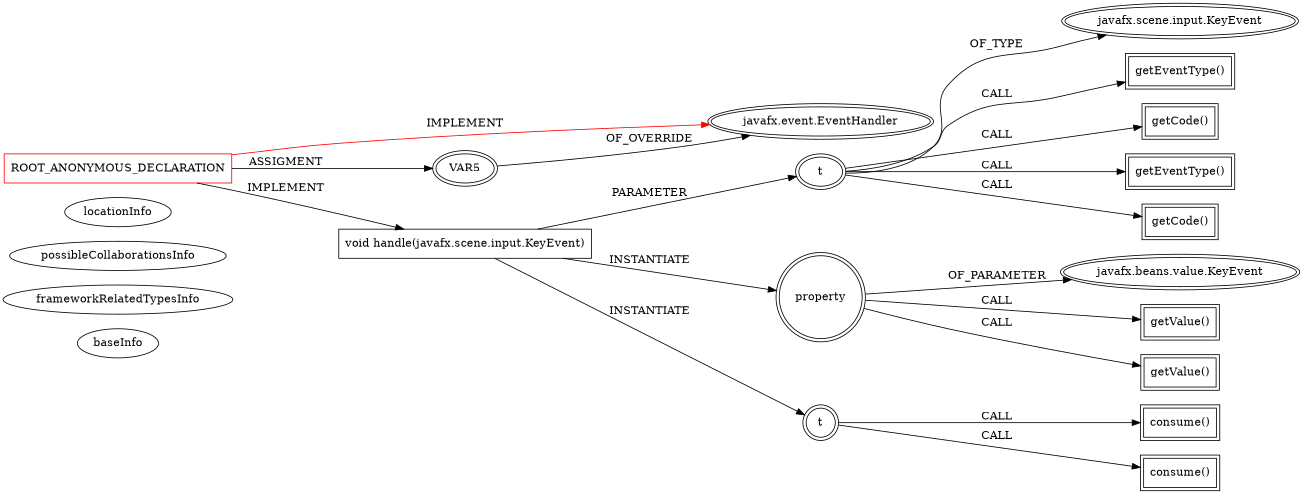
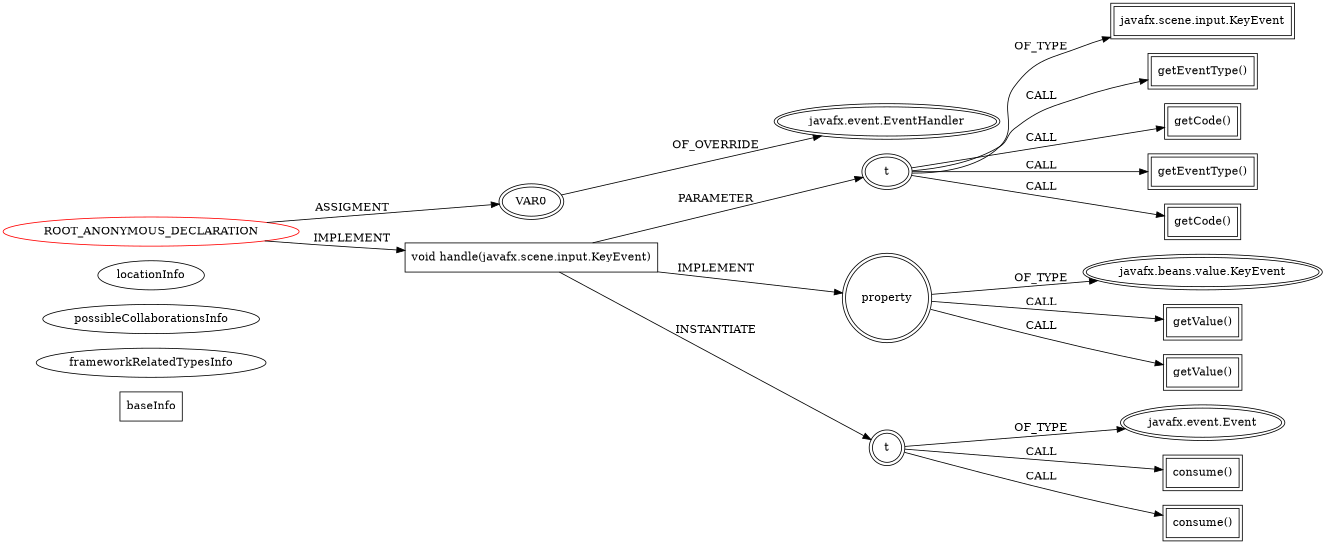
node "javafx.scene.input.KeyEvent": shape ellipse -> box
edge "ROOT_ANONYMOUS_DECLARATION" -> "javafx.event.EventHandler": removed, label "IMPLEMENT"
node "ROOT_ANONYMOUS_DECLARATION": shape box -> ellipse
node "VAR5": label "VAR5" -> "VAR0"
edge "void handle(javafx.scene.input.KeyEvent)" -> "property": label "INSTANTIATE" -> "IMPLEMENT"
edge "property" -> "javafx.beans.value.KeyEvent": label "OF_PARAMETER" -> "OF_TYPE"
node "baseInfo": shape ellipse -> box
node "javafx.event.Event": added
